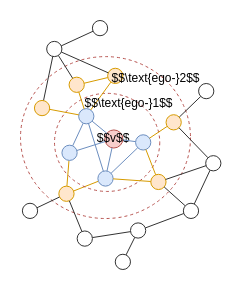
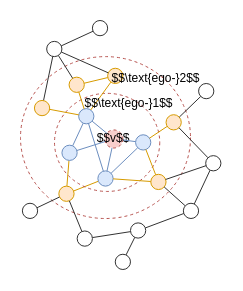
node "$$v$$": style solid -> dashed
